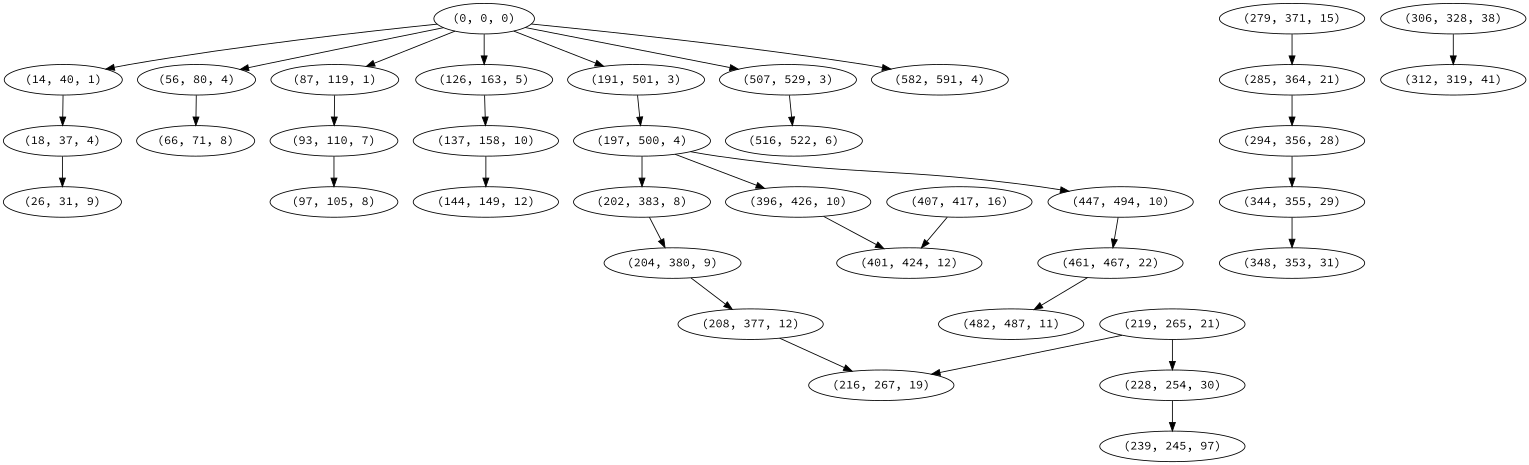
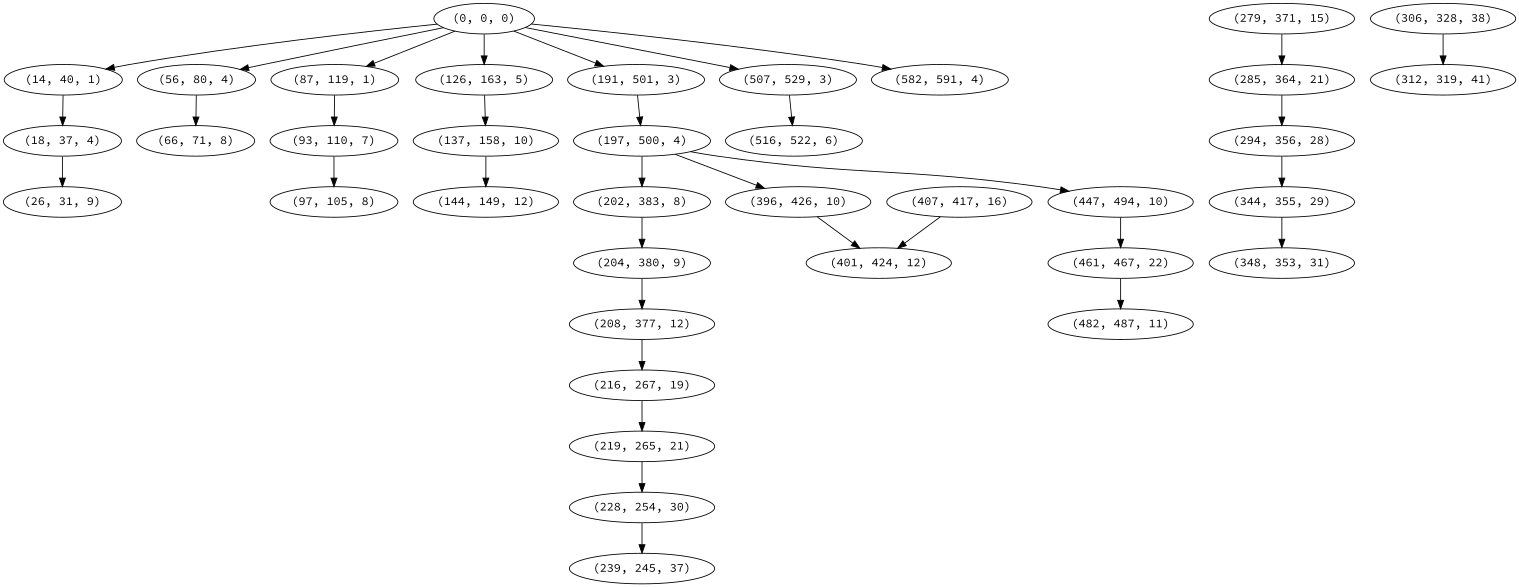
edge "(219, 265, 21)" -> "(216, 267, 19)": reversed
node "(239, 245, 97)": label "(239, 245, 97)" -> "(239, 245, 37)"
